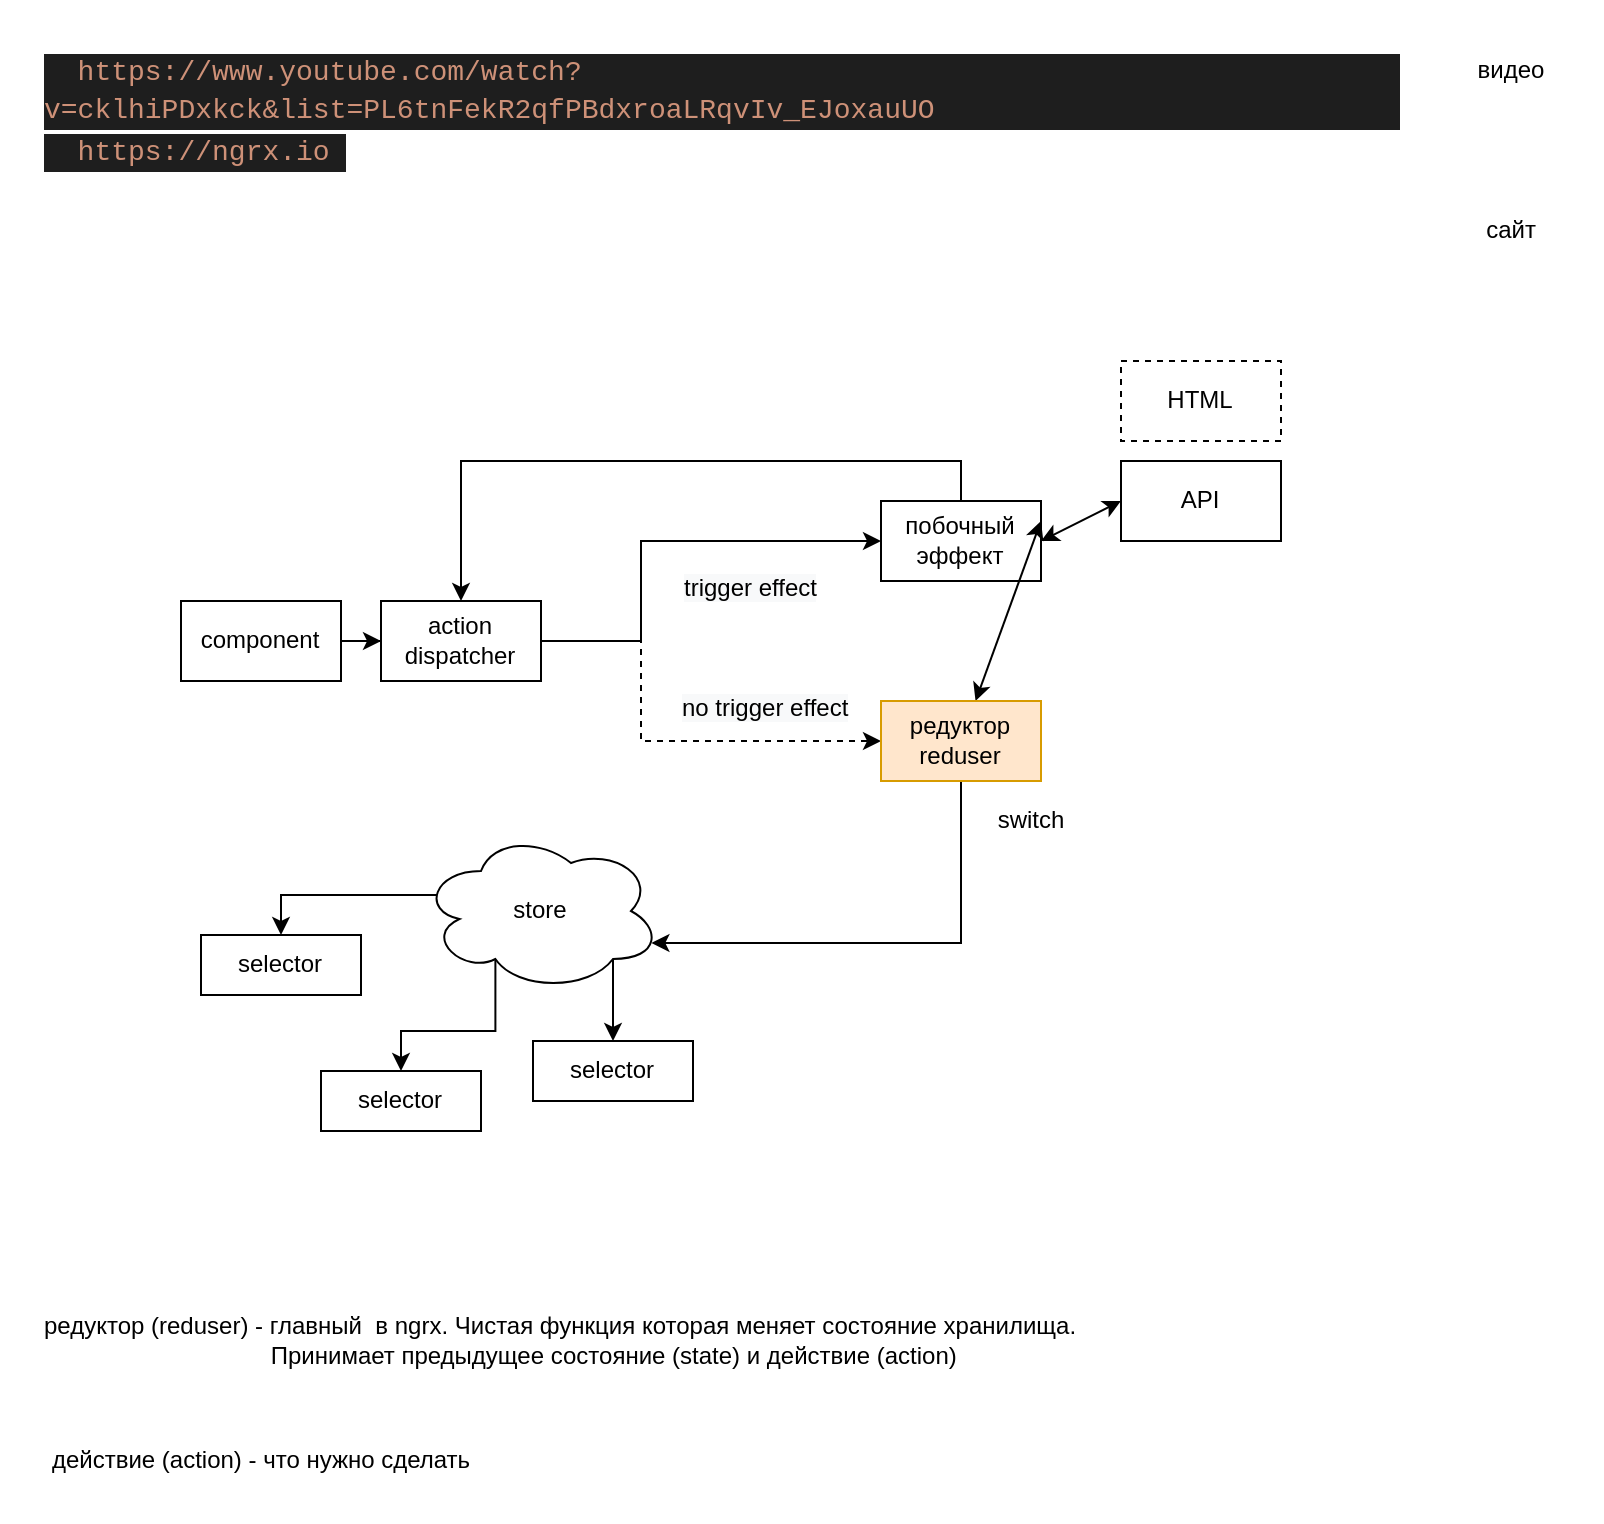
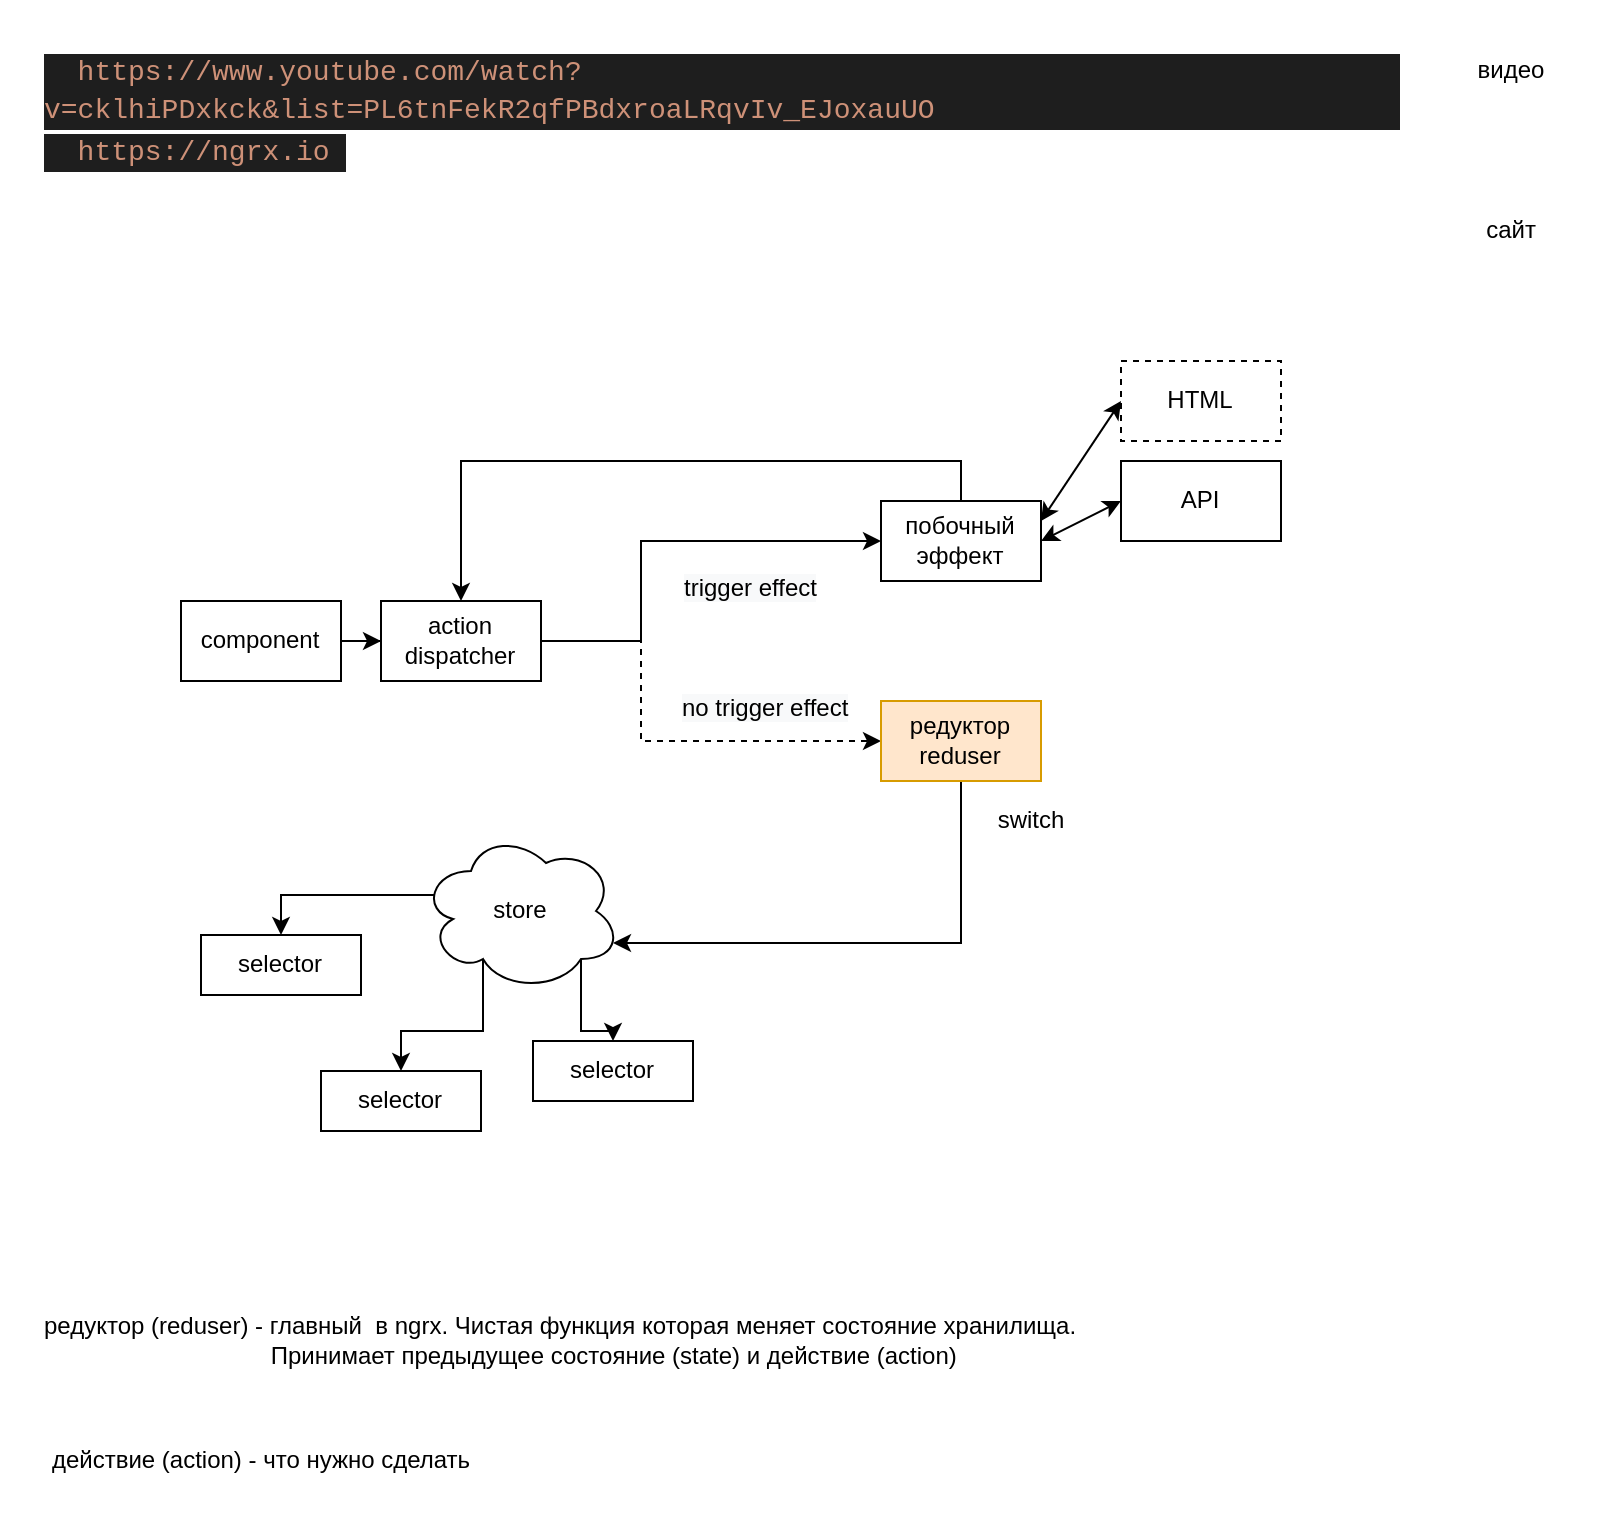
edge "побочный эффект" -- "редуктор reduser": now "побочный эффект" -- "HTML"
node "store": size 240x160 -> 200x160
